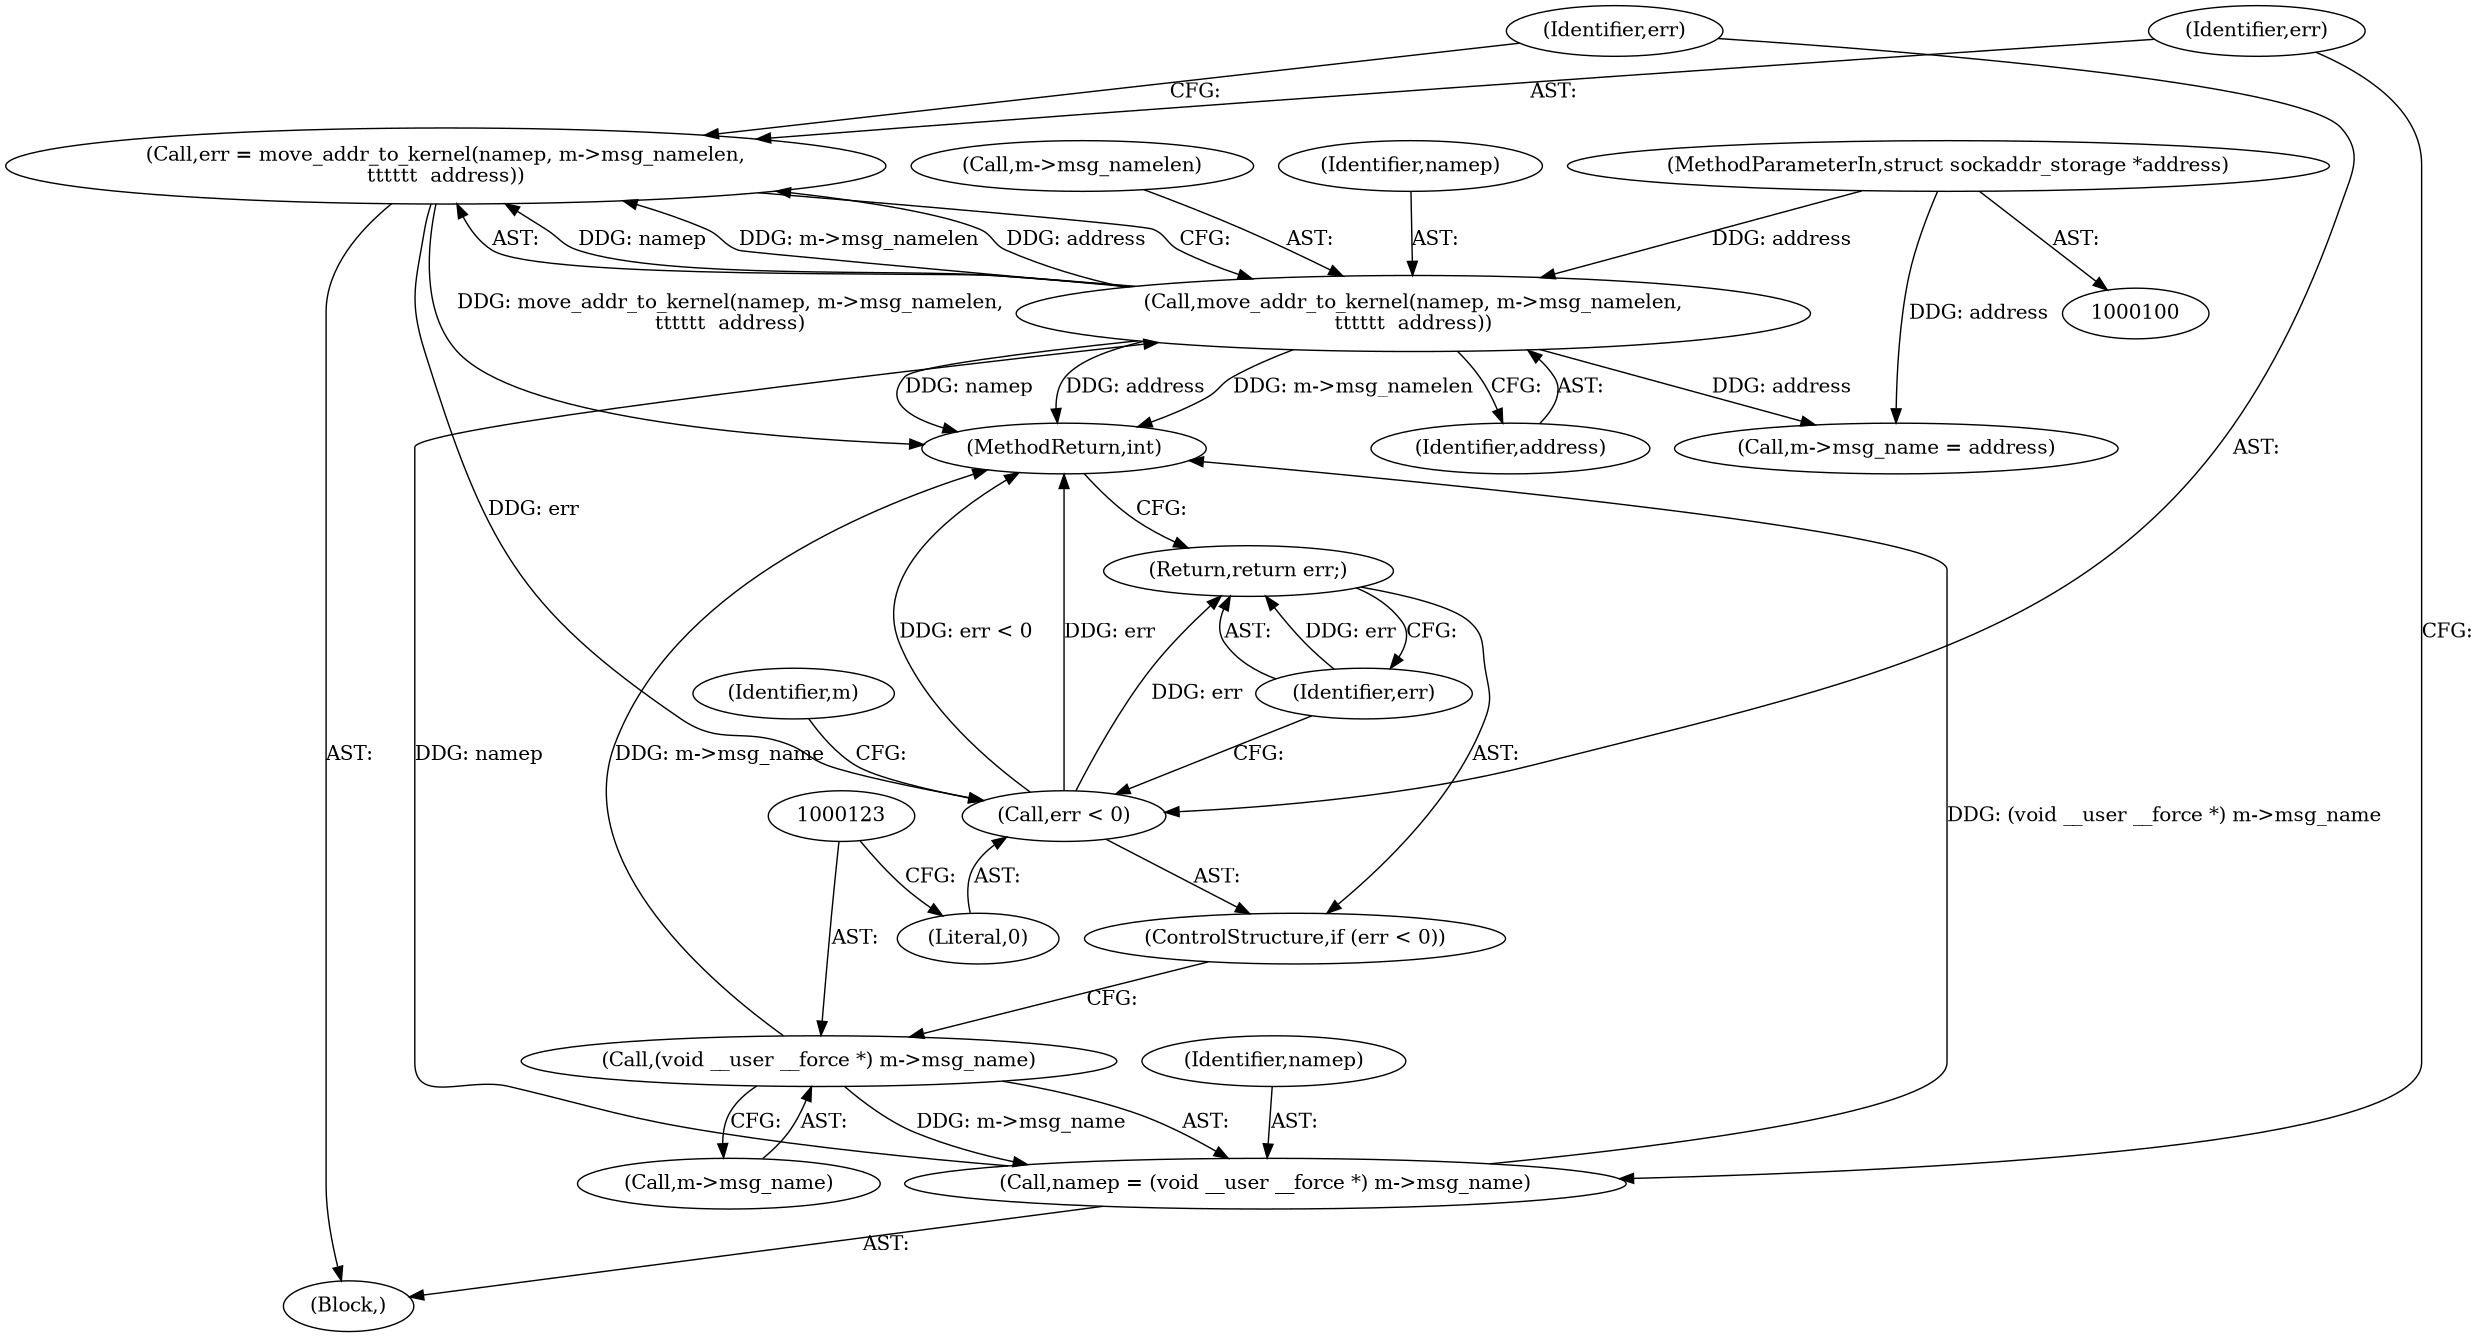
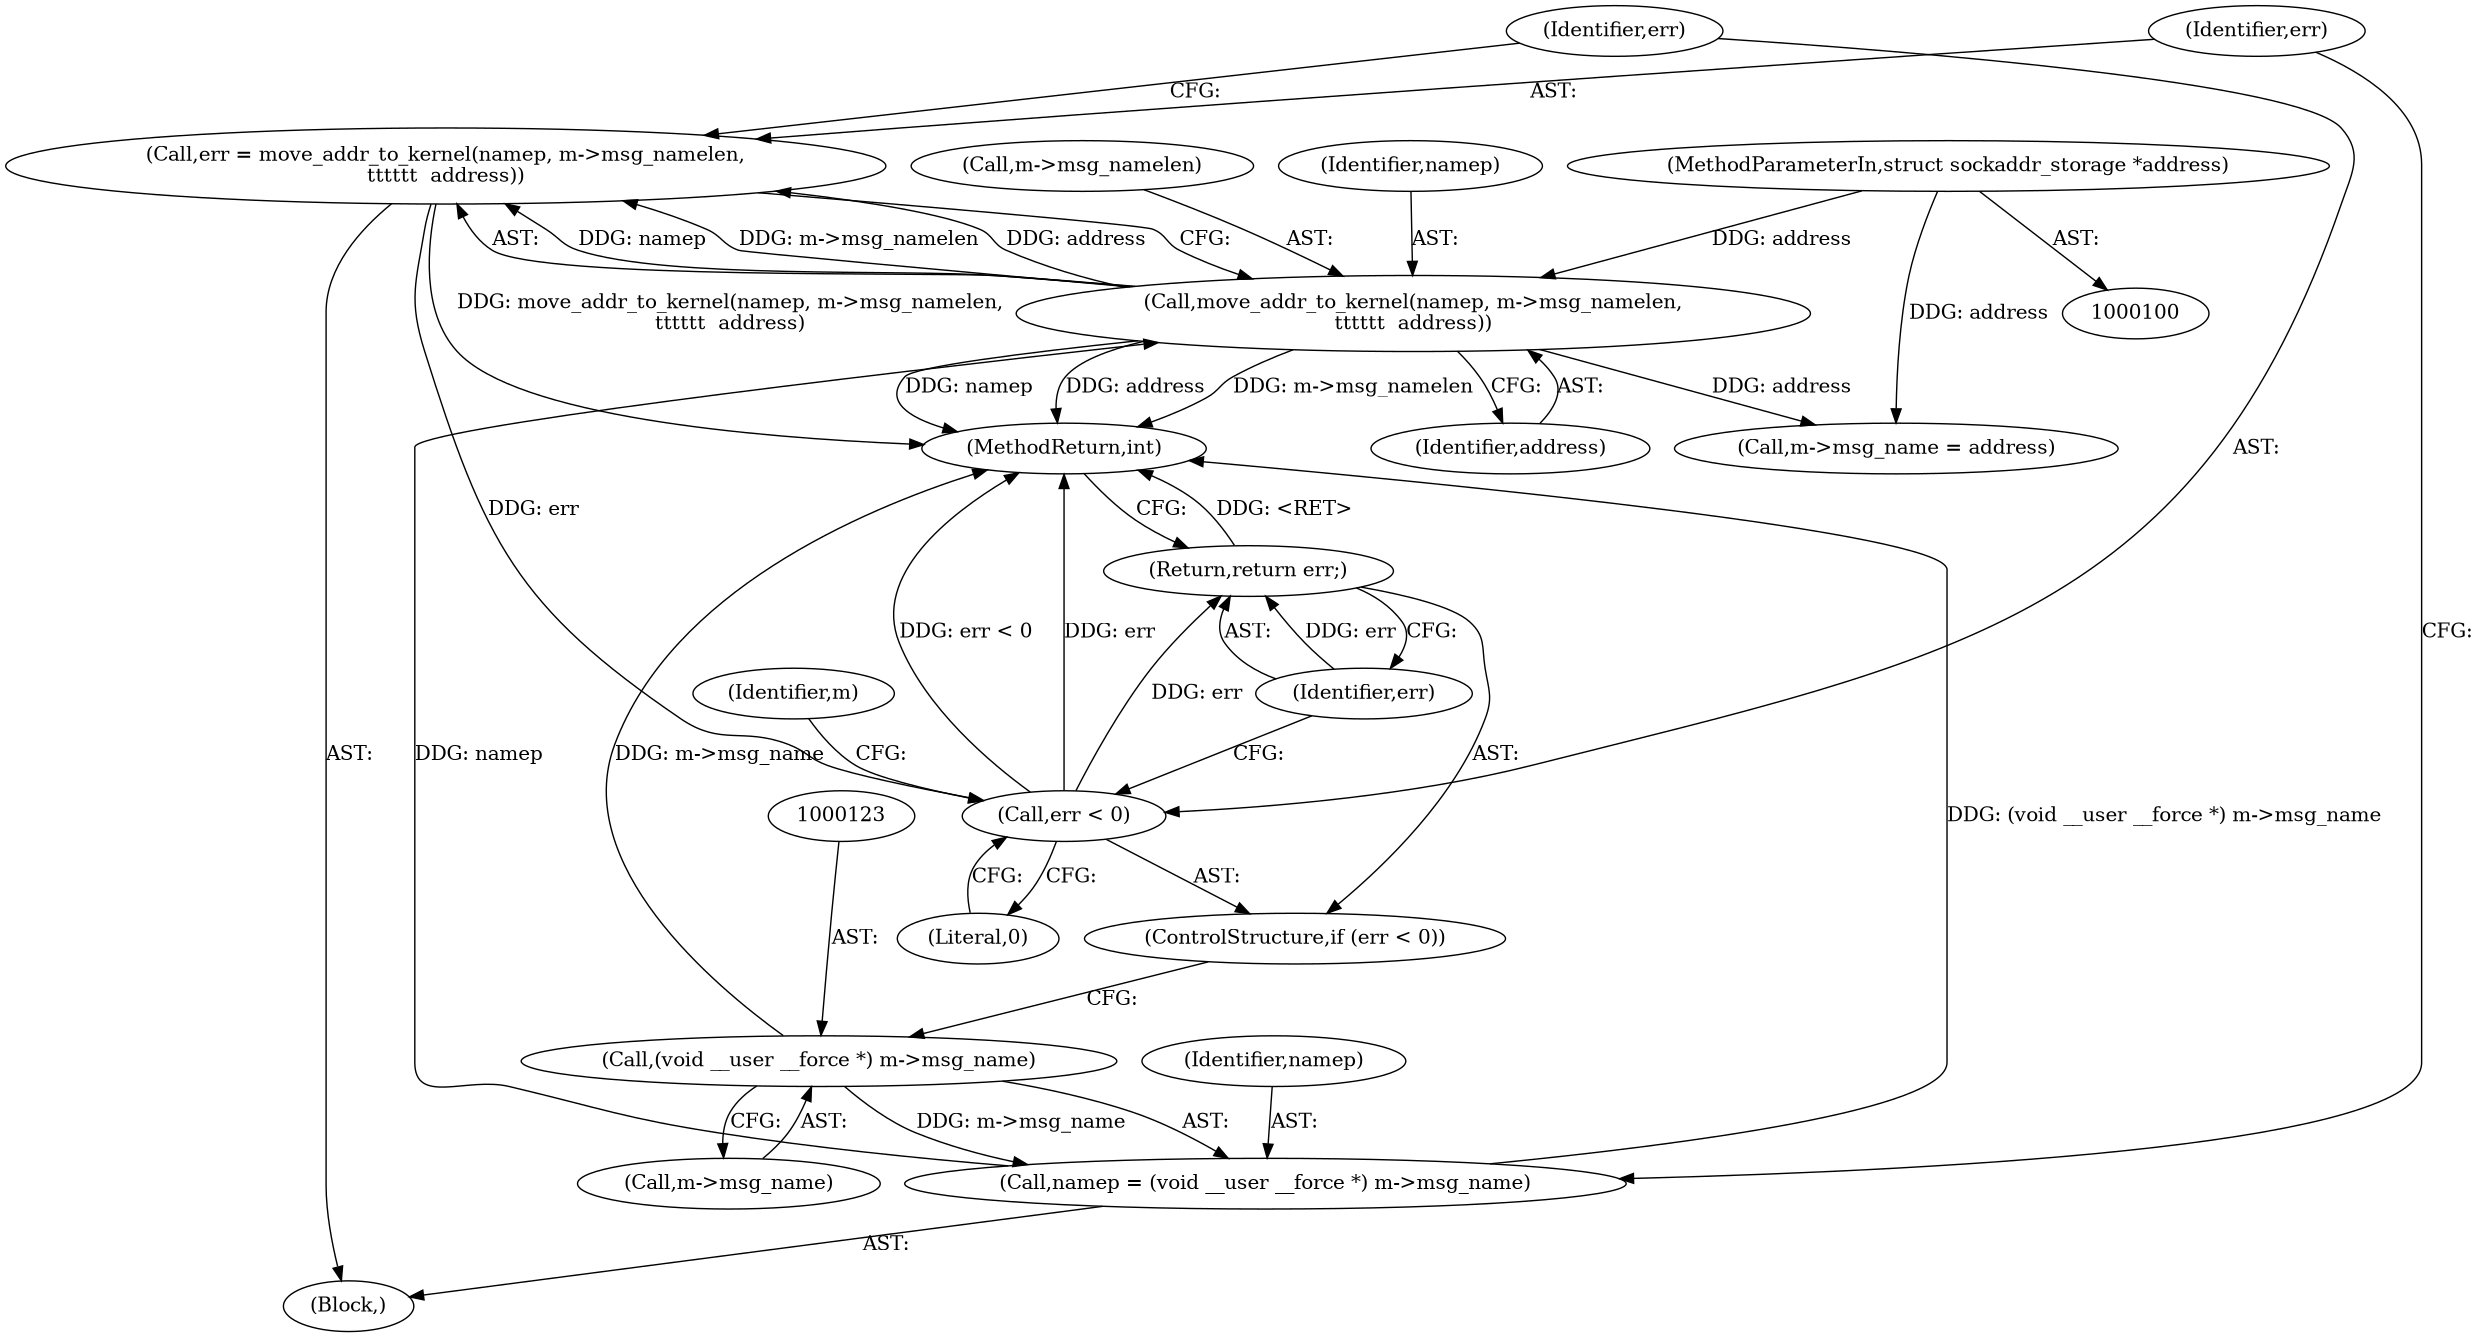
edge "(Return,return err;)" -> "(MethodReturn,int)": added, label "DDG: <RET>"
edge "1000123" -> "(Literal,0)": now "(Call,err < 0)" -> "(Literal,0)"
edge "(Literal,0)" -> "(Call,err < 0)": label "AST: " -> "CFG: "
